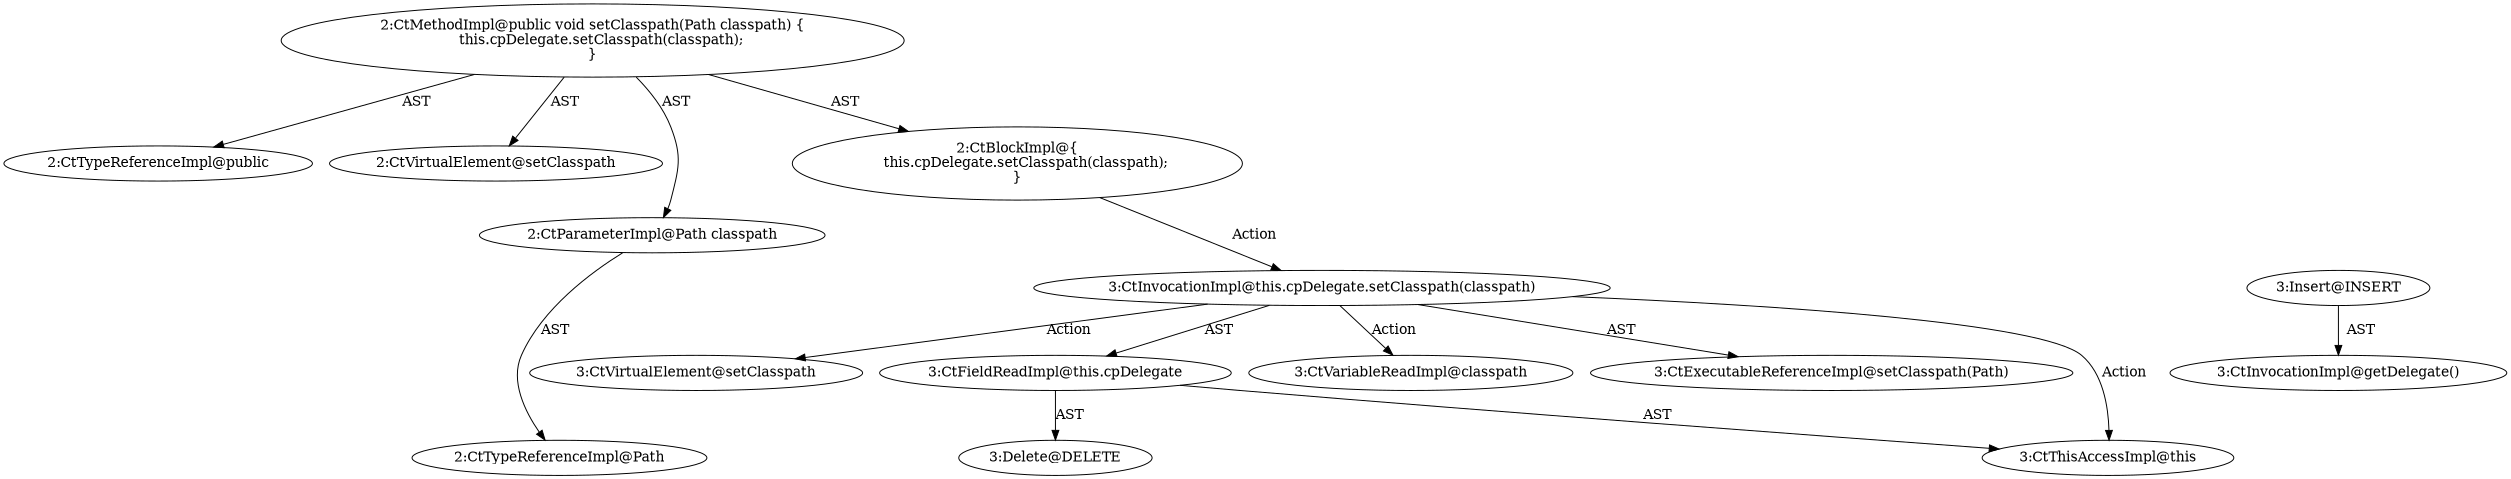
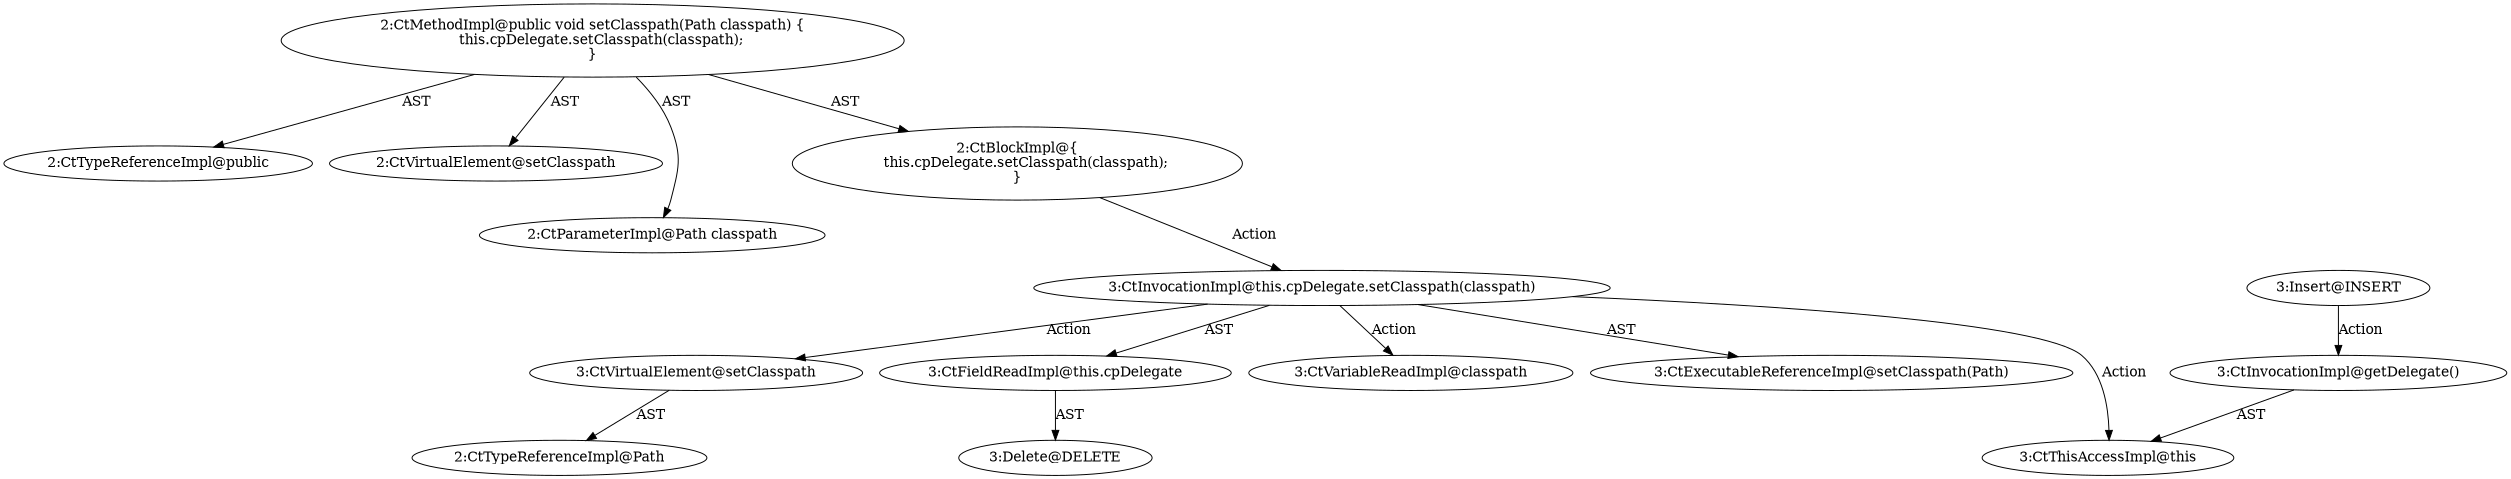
edge "2:CtParameterImpl@Path classpath" -> "2:CtTypeReferenceImpl@Path": now "3:CtVirtualElement@setClasspath" -> "2:CtTypeReferenceImpl@Path"
edge "3:Insert@INSERT" -> "3:CtInvocationImpl@getDelegate()": label "AST" -> "Action"
edge "3:CtFieldReadImpl@this.cpDelegate" -> "3:CtThisAccessImpl@this": now "3:CtInvocationImpl@getDelegate()" -> "3:CtThisAccessImpl@this"
